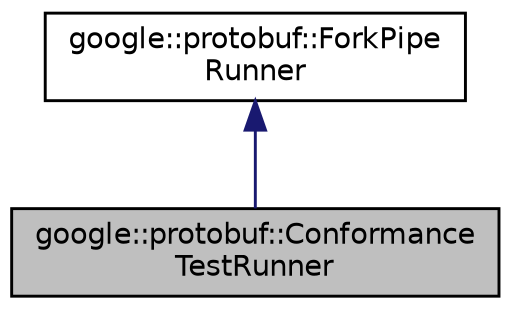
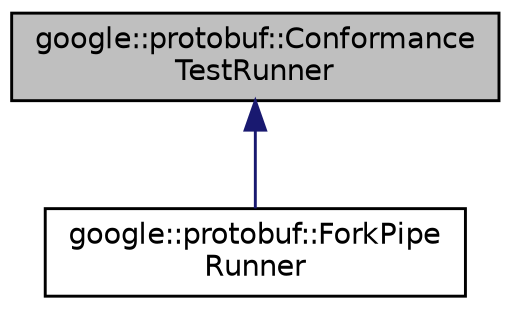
edge "google::protobuf::Conformance TestRunner" -> "google::protobuf::ForkPipe Runner": reversed
